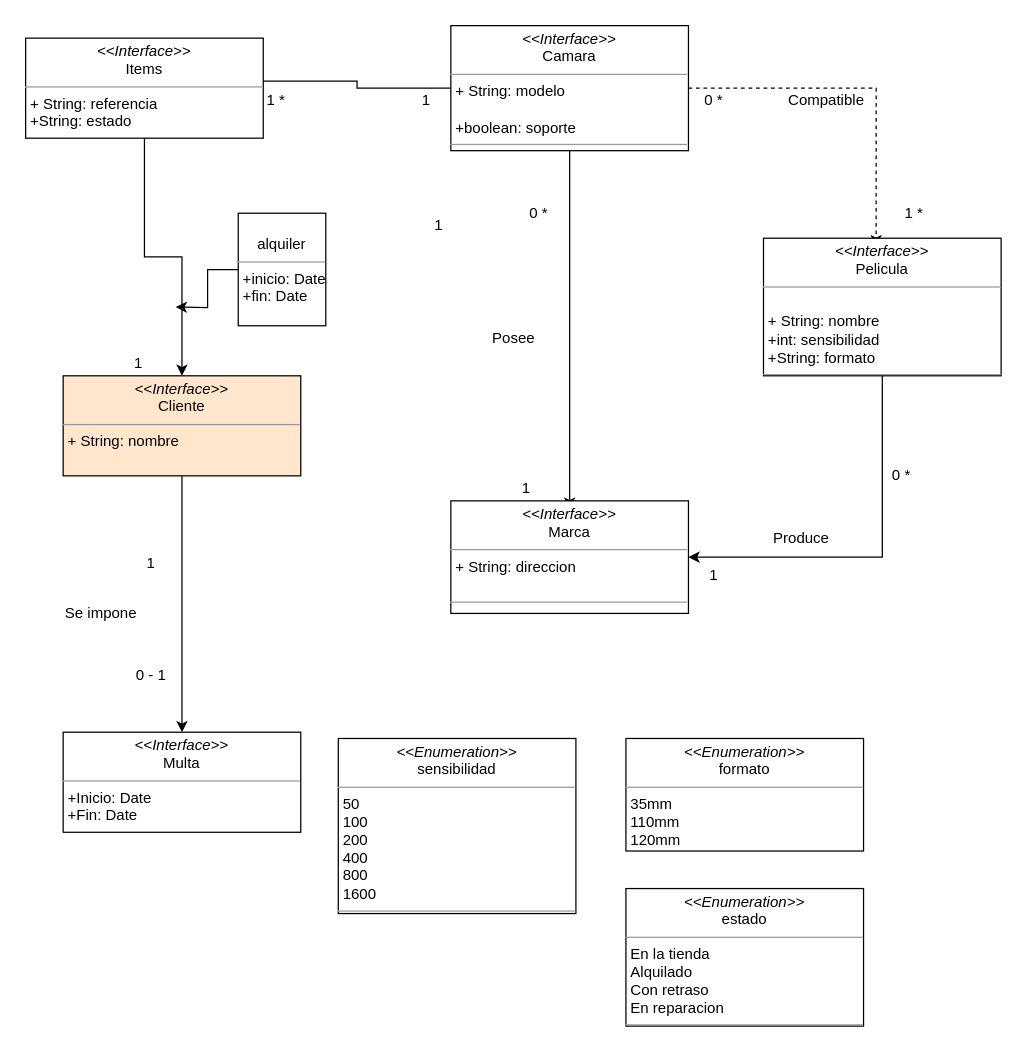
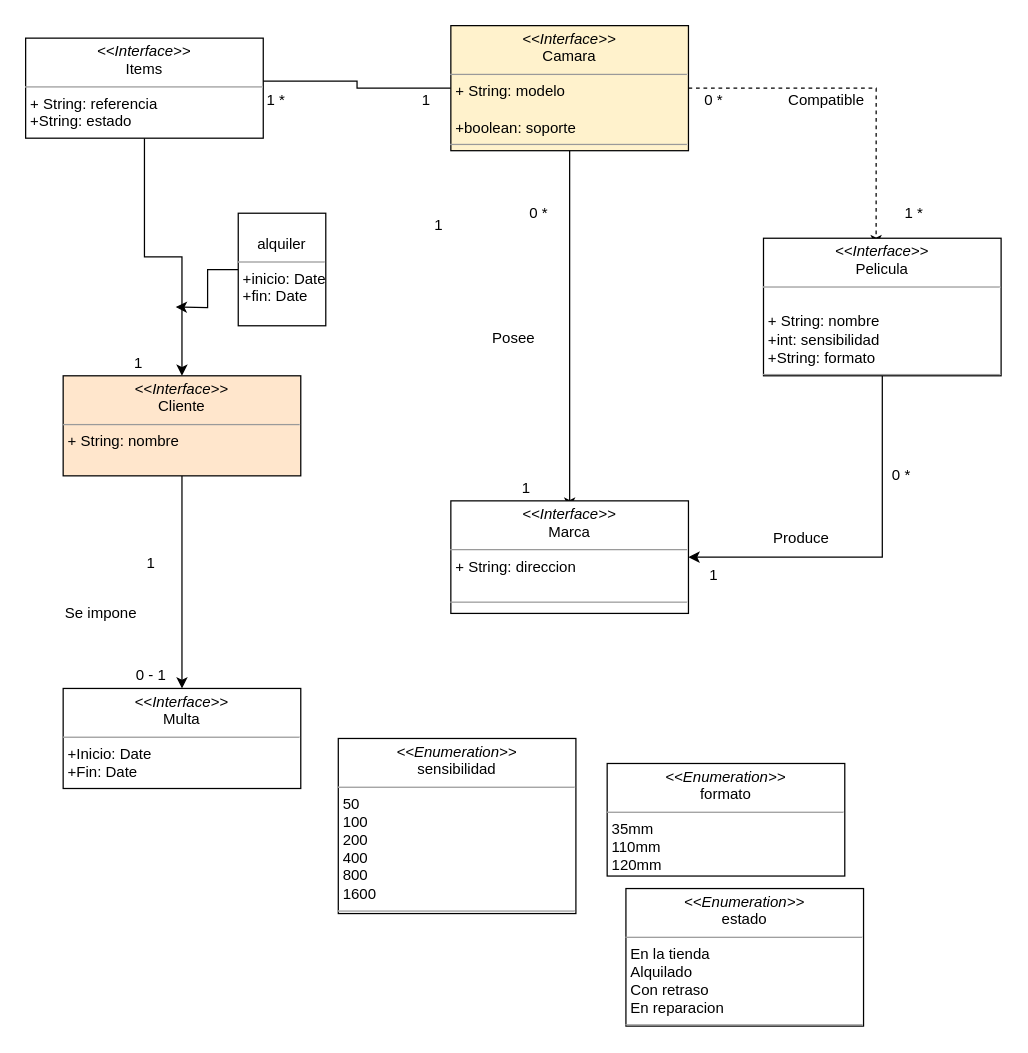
node "<<Interface>> Camara + String: modelo +boolean: soporte + method1(Type): Type + method2(Type, Type): Type": fillcolor #ffffff -> #fff2cc
node "<<Interface>> Multa +Inicio: Date +Fin: Date + method1(Type): Type + method2(Type, Type): Type": moved (182, 782) -> (182, 738)
node "<<Enumeration>> formato 35mm 110mm 120mm": moved (744, 794) -> (726, 819)
